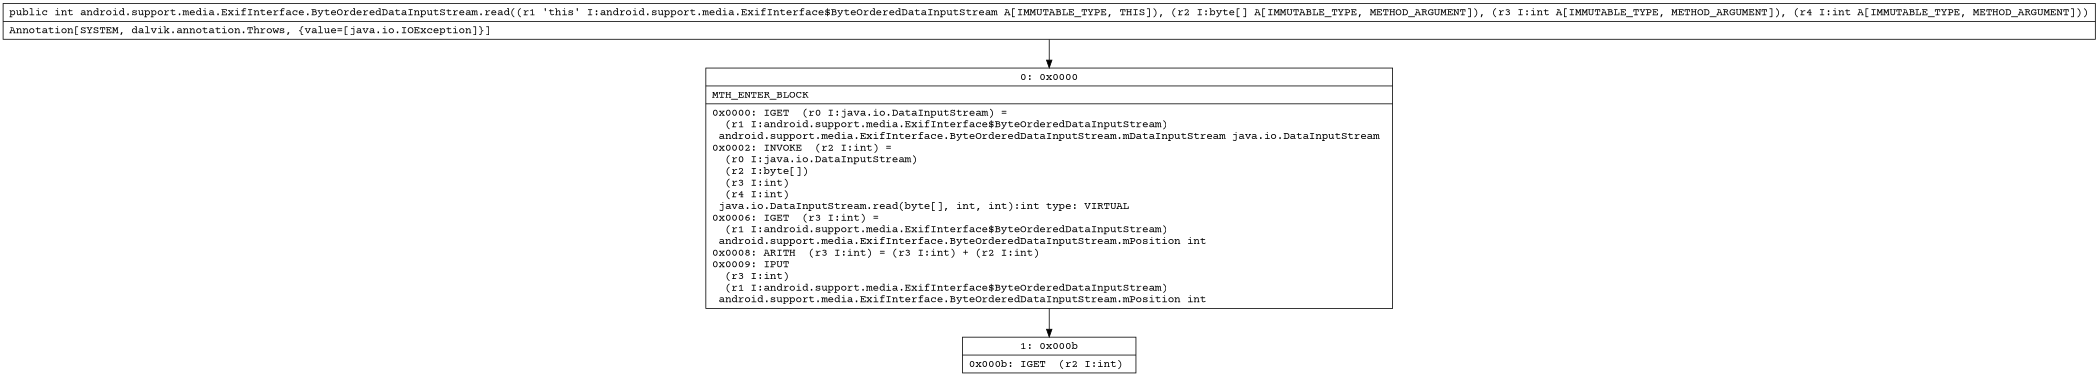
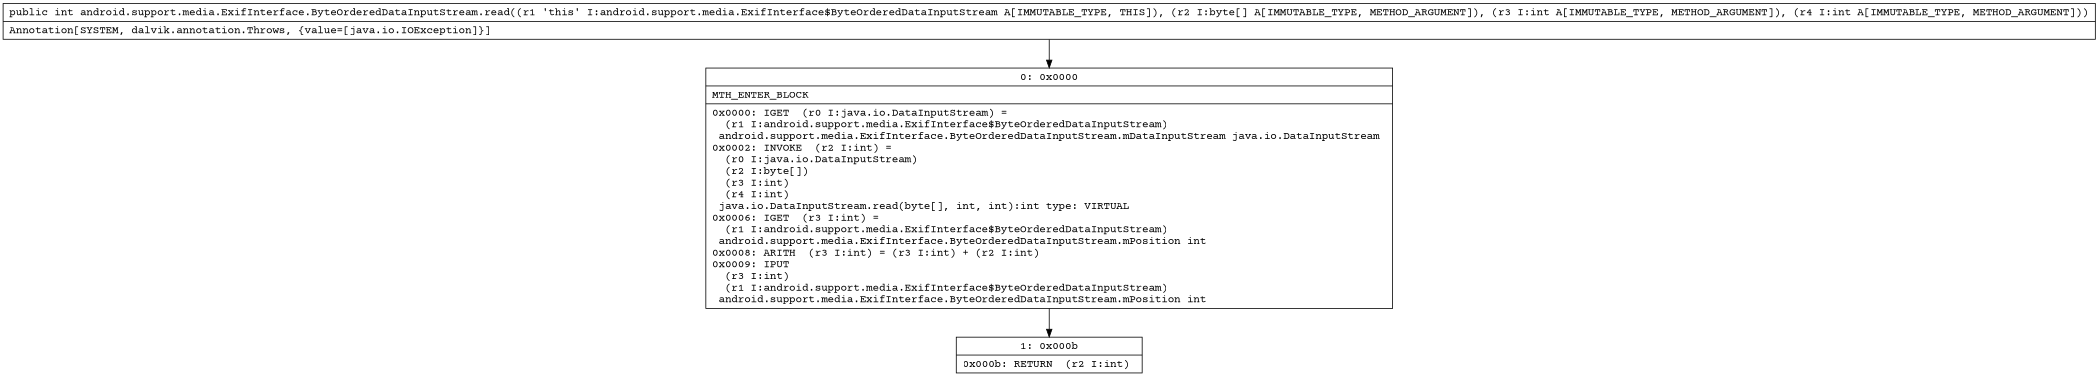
node "1: 0x000b": text "0x000b: IGET  (r2 I:int)" -> "0x000b: RETURN  (r2 I:int)"
